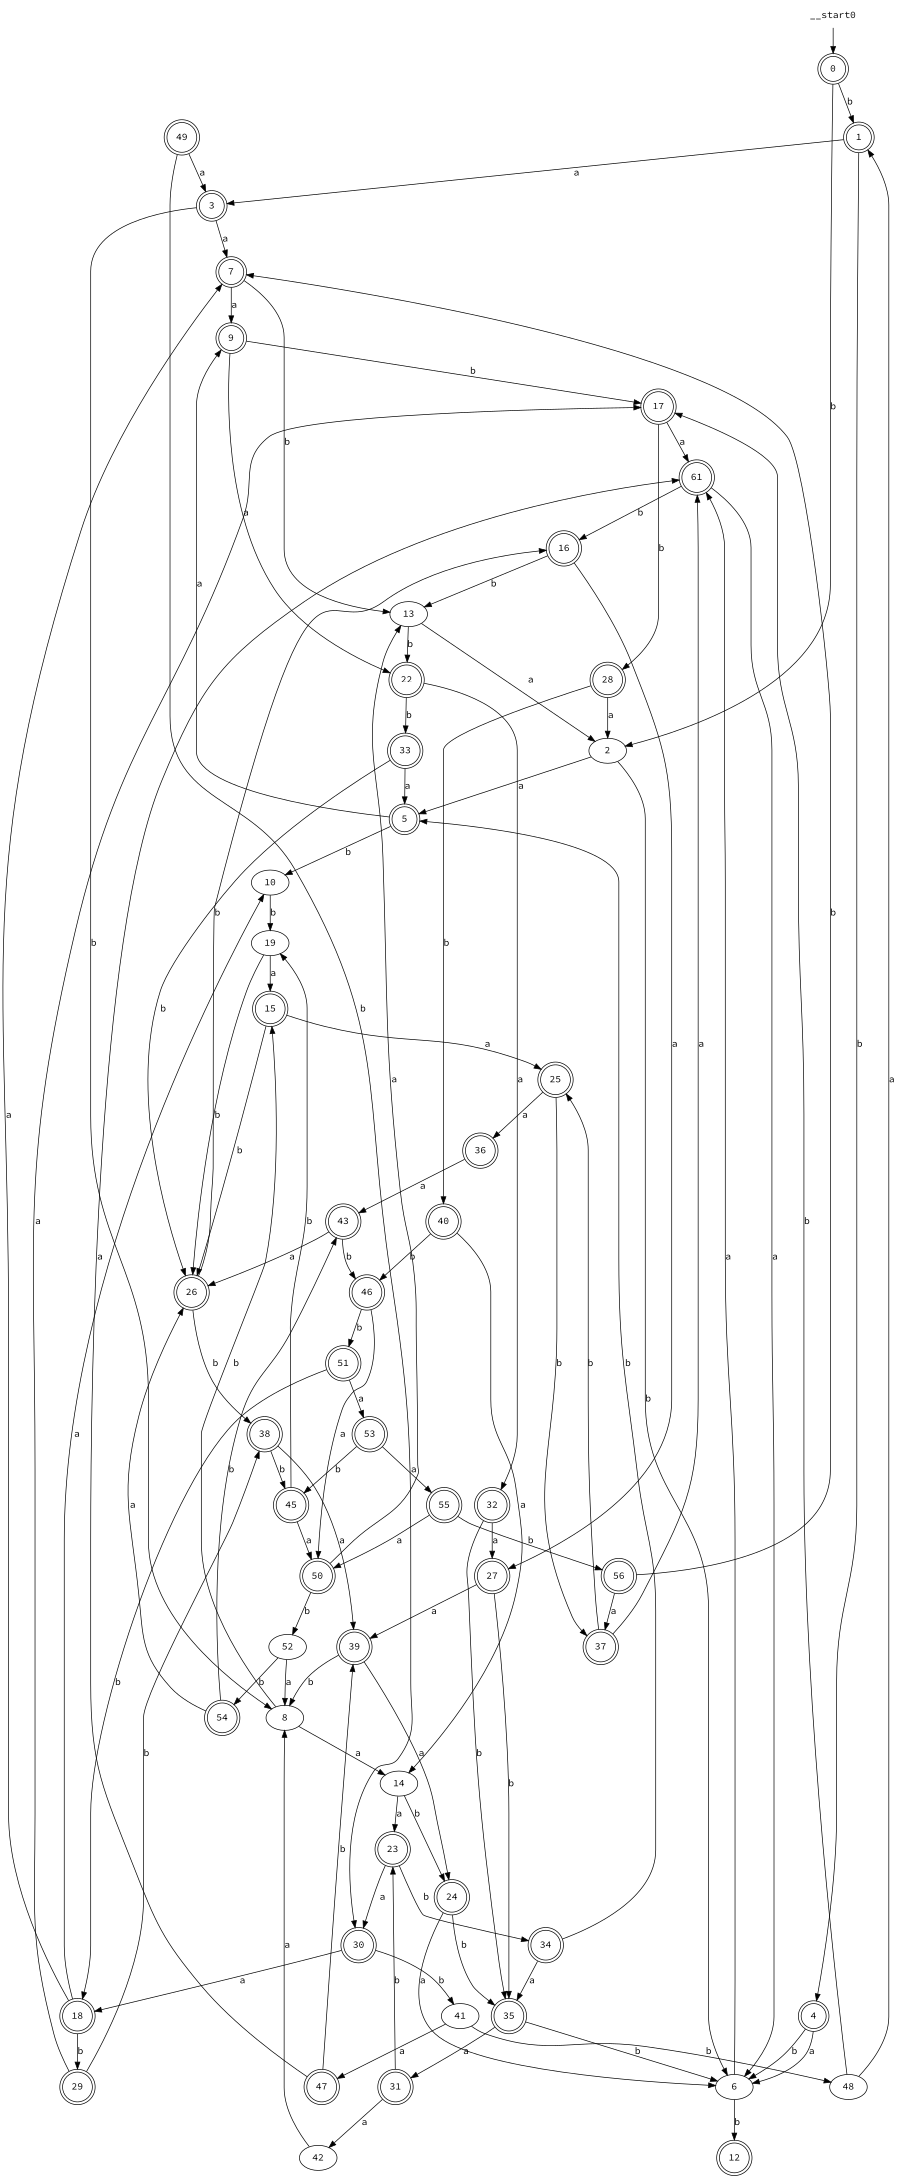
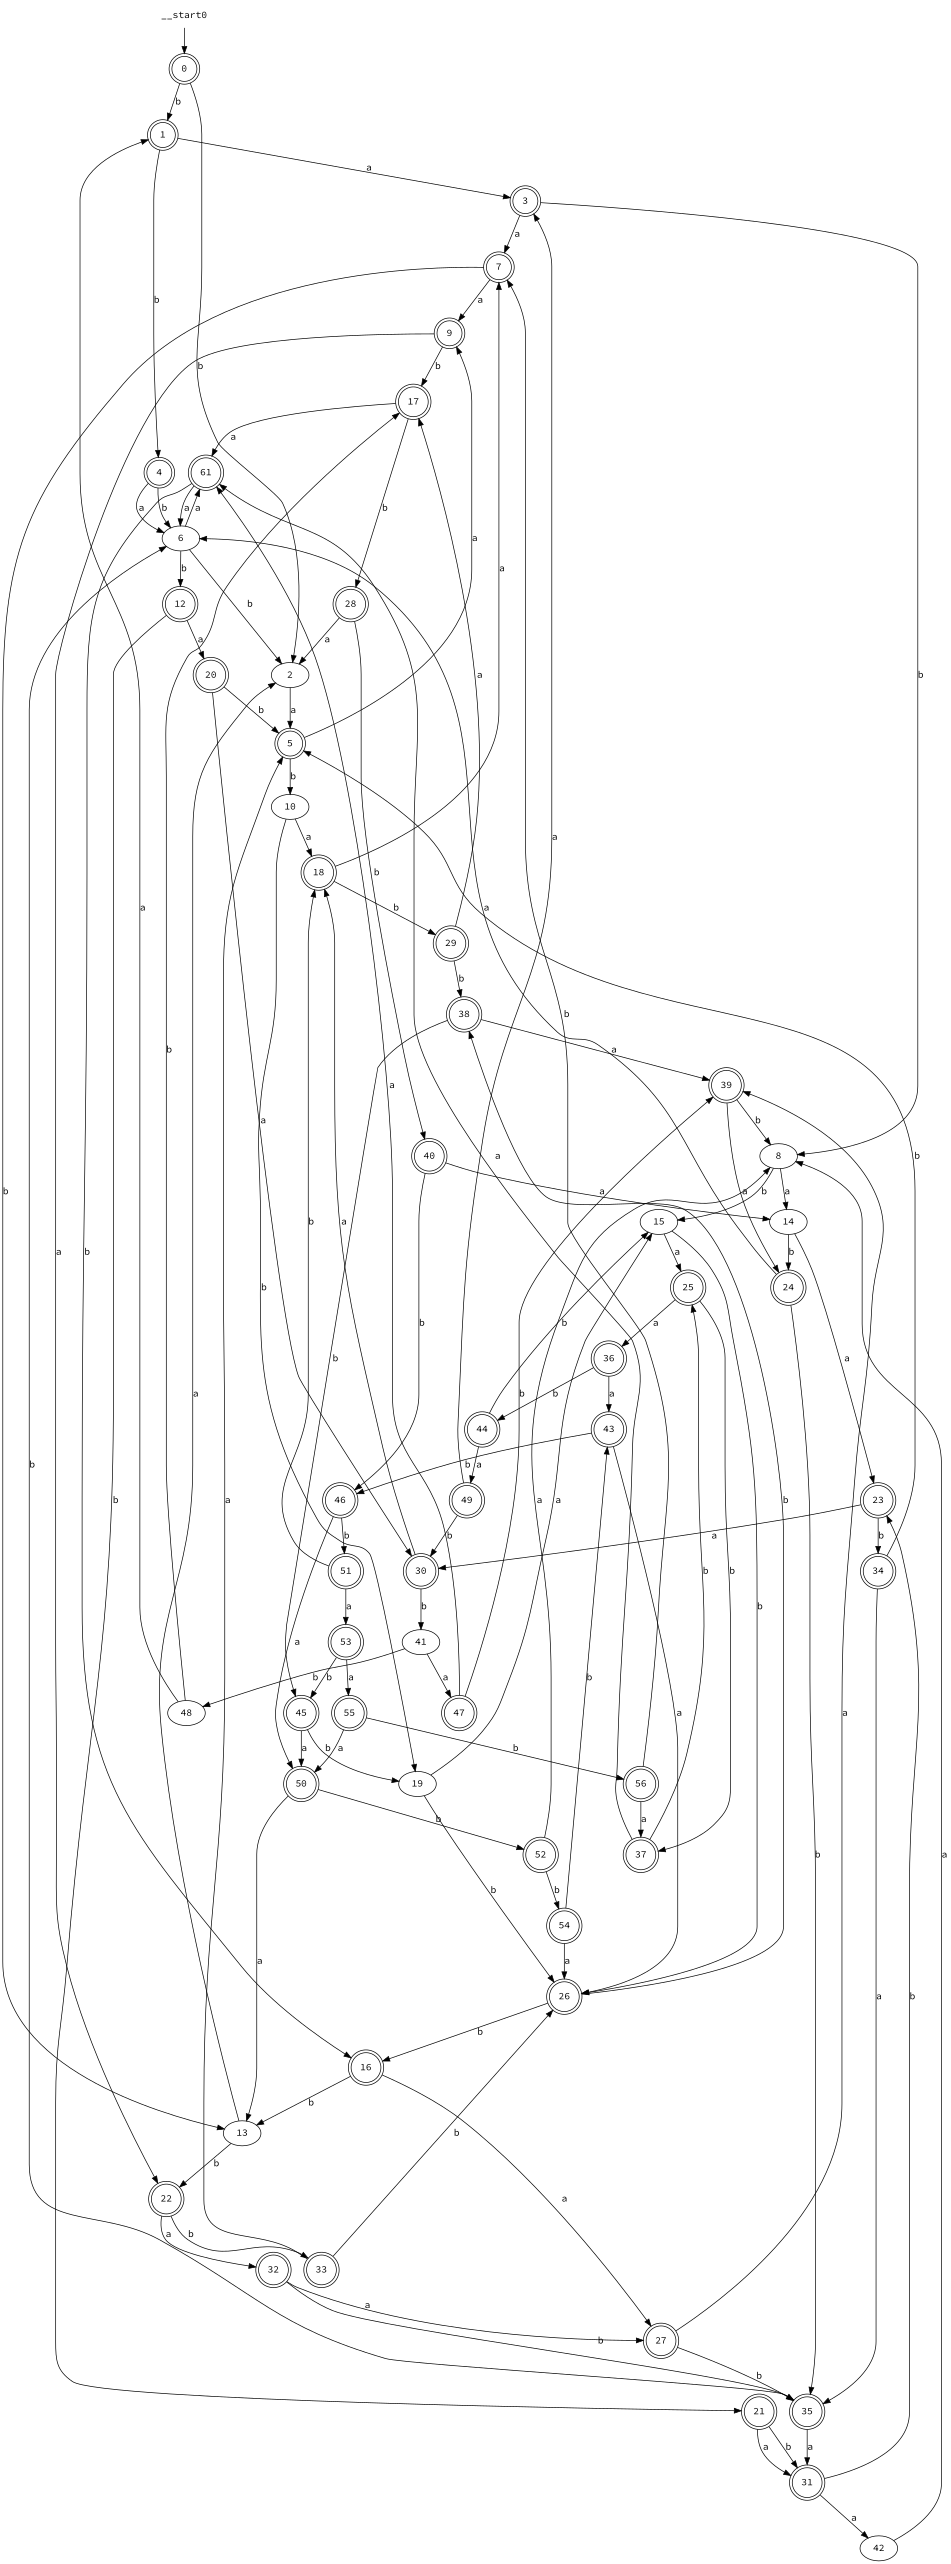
node "20": added
node "15": shape doublecircle -> ellipse
edge "2" -> "6": reversed
node "44": added
edge "18" -> "10": reversed
node "52": shape ellipse -> doublecircle
node "21": added
